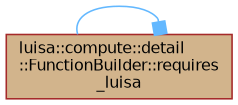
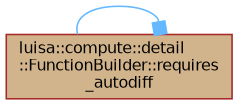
node "luisa::compute::detail ::FunctionBuilder::requires _luisa": label "luisa::compute::detail ::FunctionBuilder::requires _luisa" -> "luisa::compute::detail ::FunctionBuilder::requires _autodiff"
